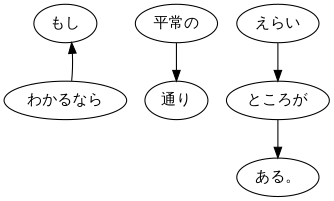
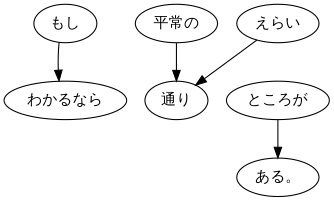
edge "えらい" -> "ところが": now "えらい" -> "通り"
edge "わかるなら" -> "もし": reversed
